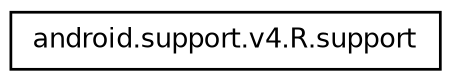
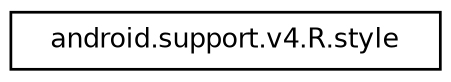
node "android.support.v4.R.support": label "android.support.v4.R.support" -> "android.support.v4.R.style"
